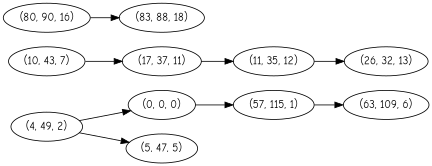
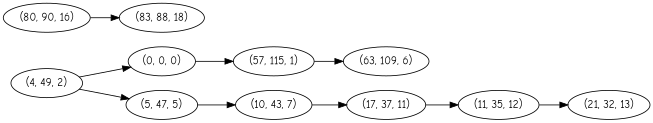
node "(26, 32, 13)": label "(26, 32, 13)" -> "(21, 32, 13)"
edge "(5, 47, 5)" -> "(10, 43, 7)": added
